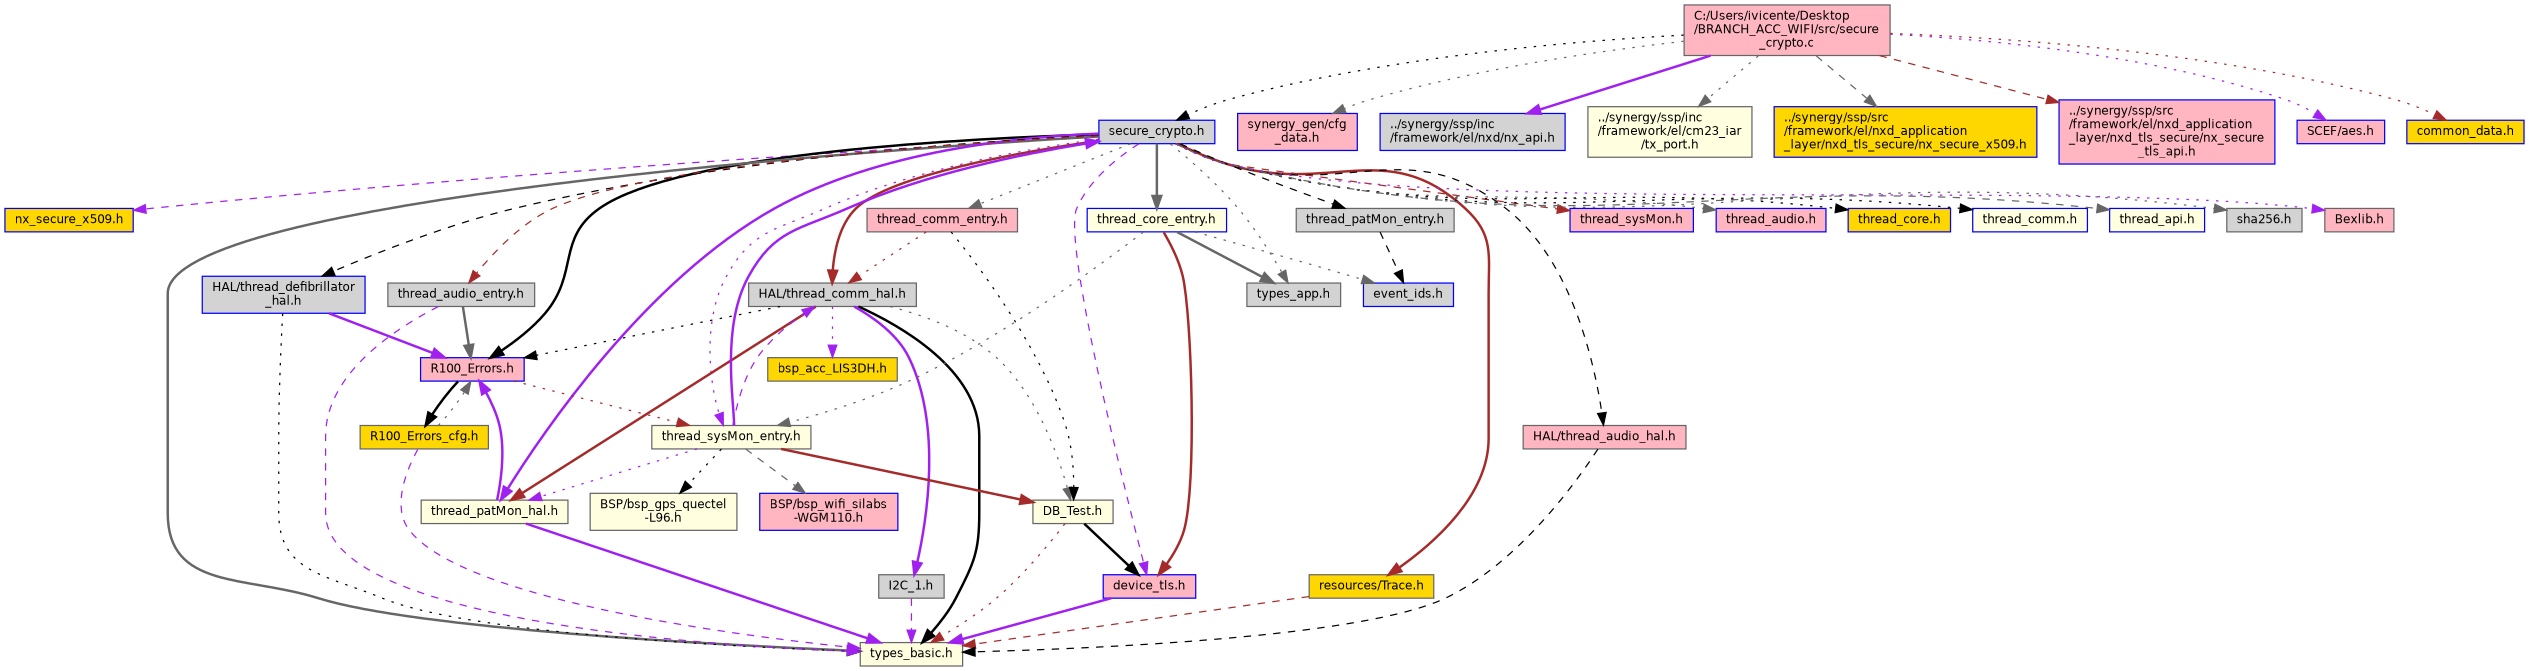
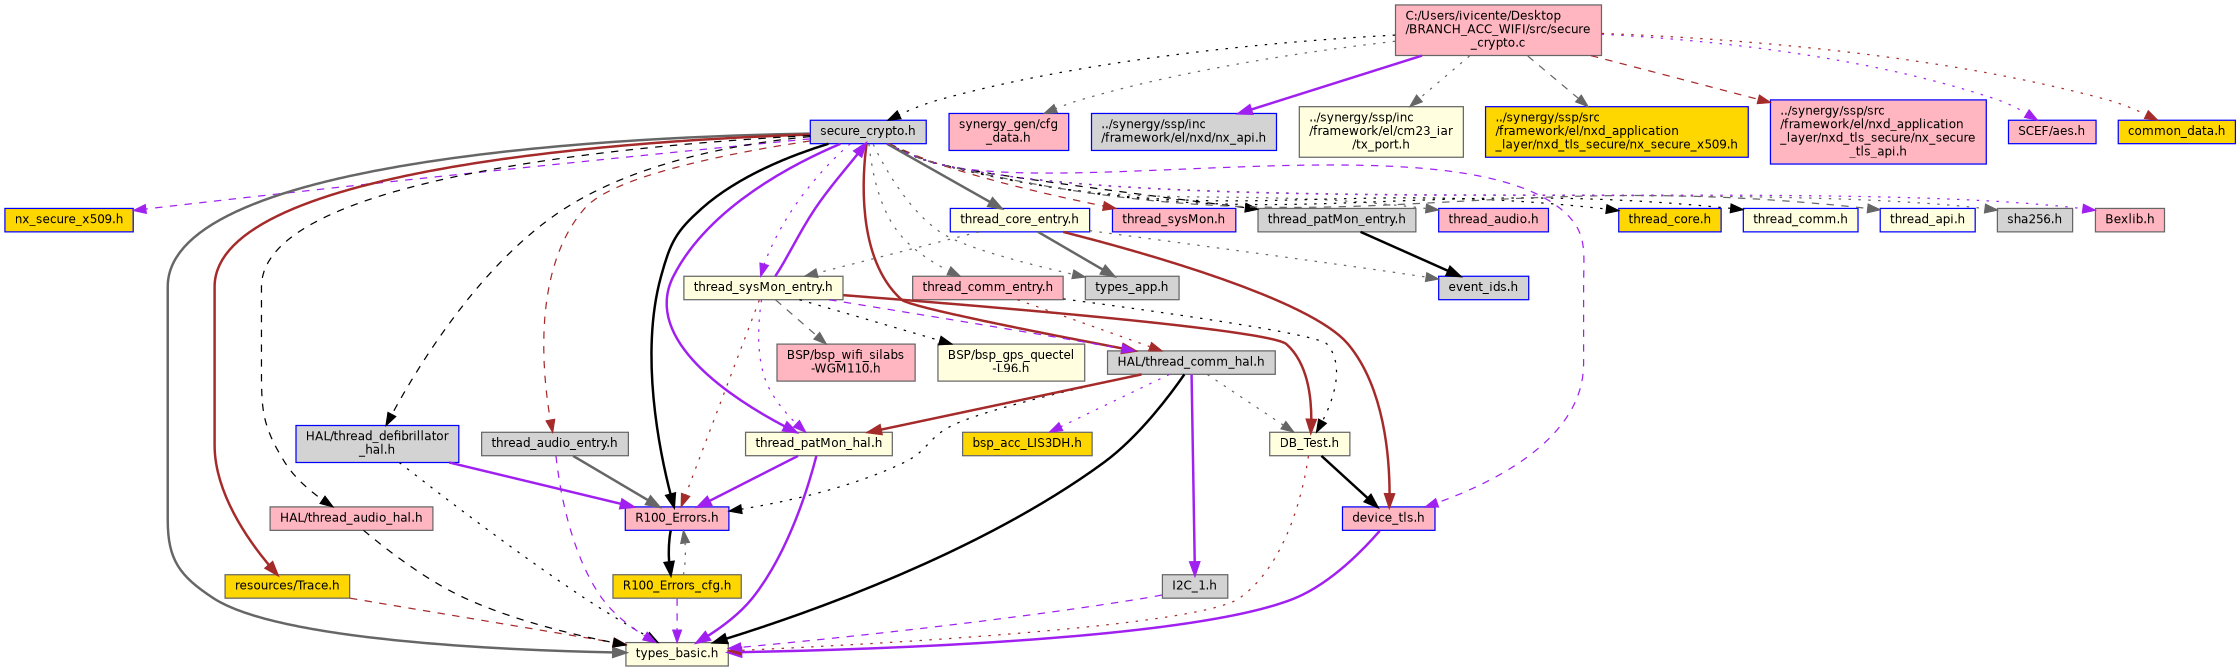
edge "thread_patMon_entry.h" -> "event_ids.h": style dashed -> bold
edge "R100_Errors.h" -> "thread_sysMon_entry.h": reversed
node "BSP/bsp_wifi_silabs -WGM110.h": color blue -> gray40
